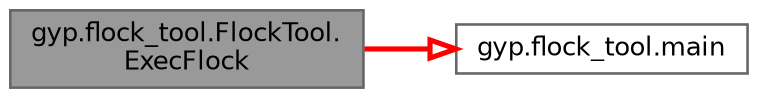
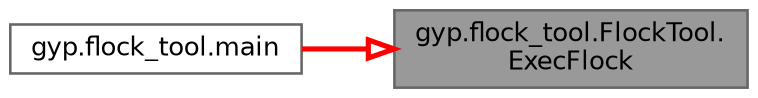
edge "gyp.flock_tool.FlockTool. ExecFlock" -> "gyp.flock_tool.main": reversed
